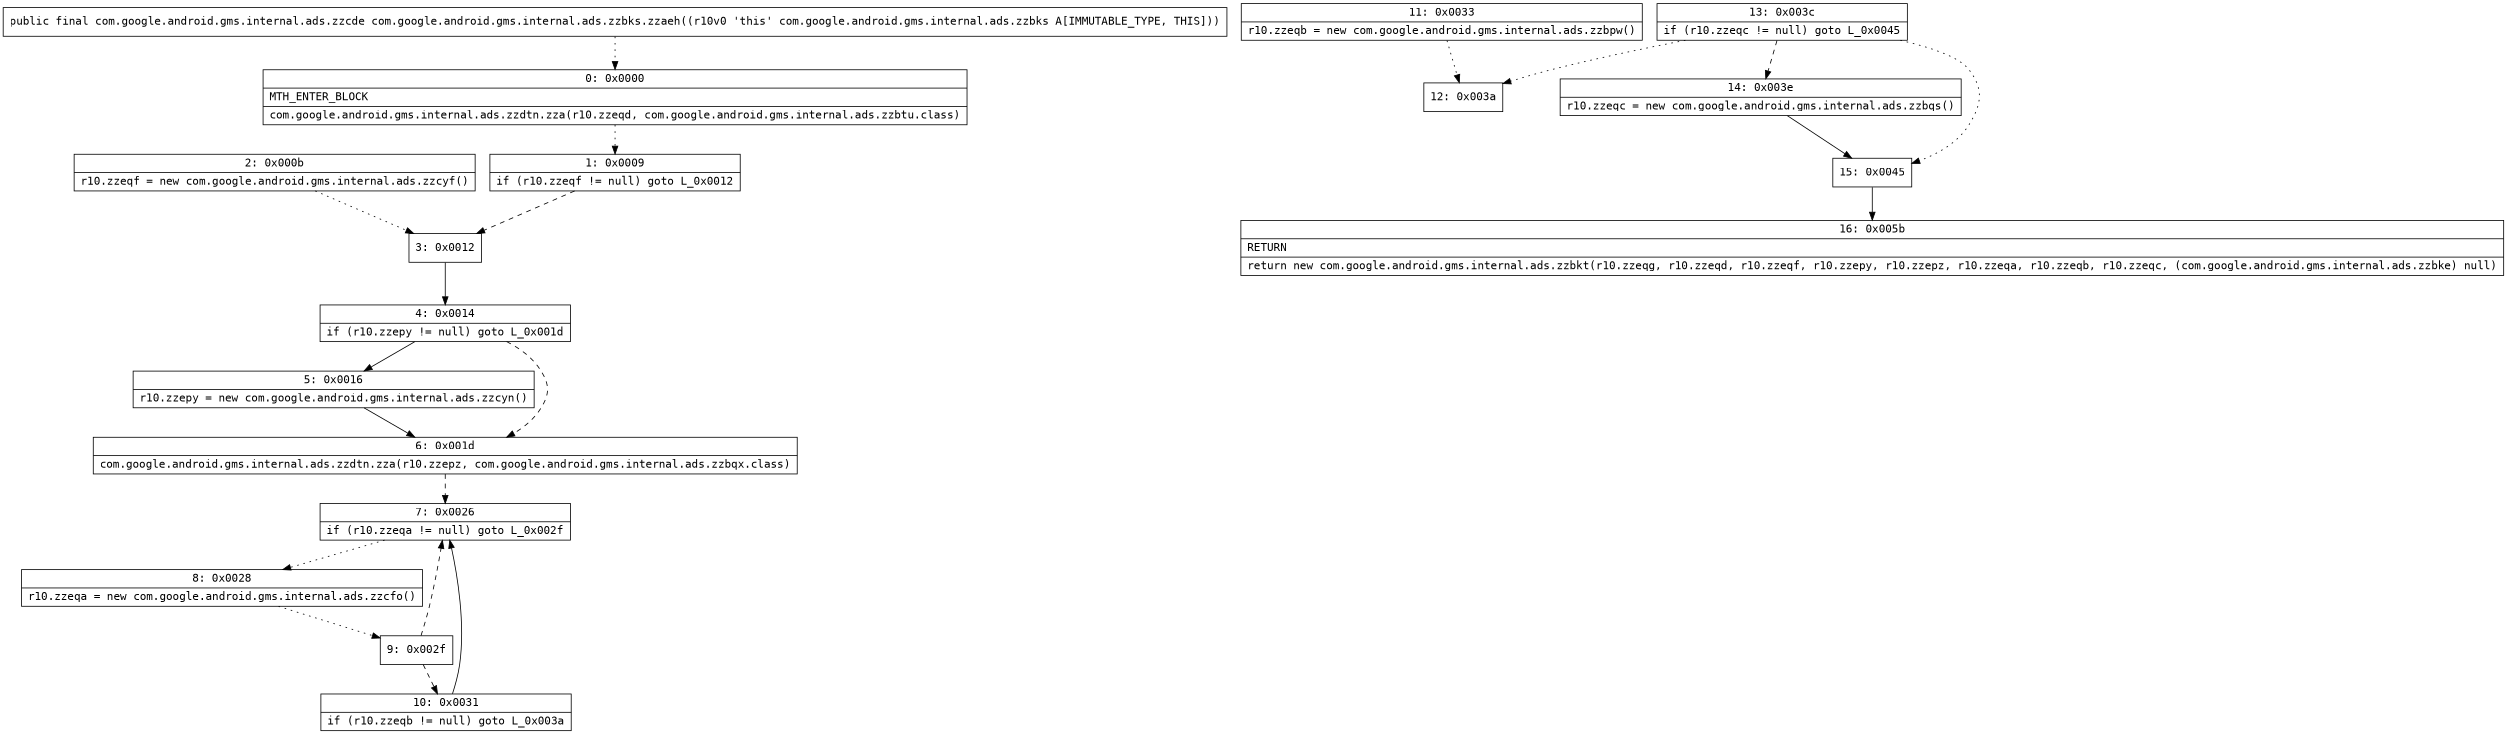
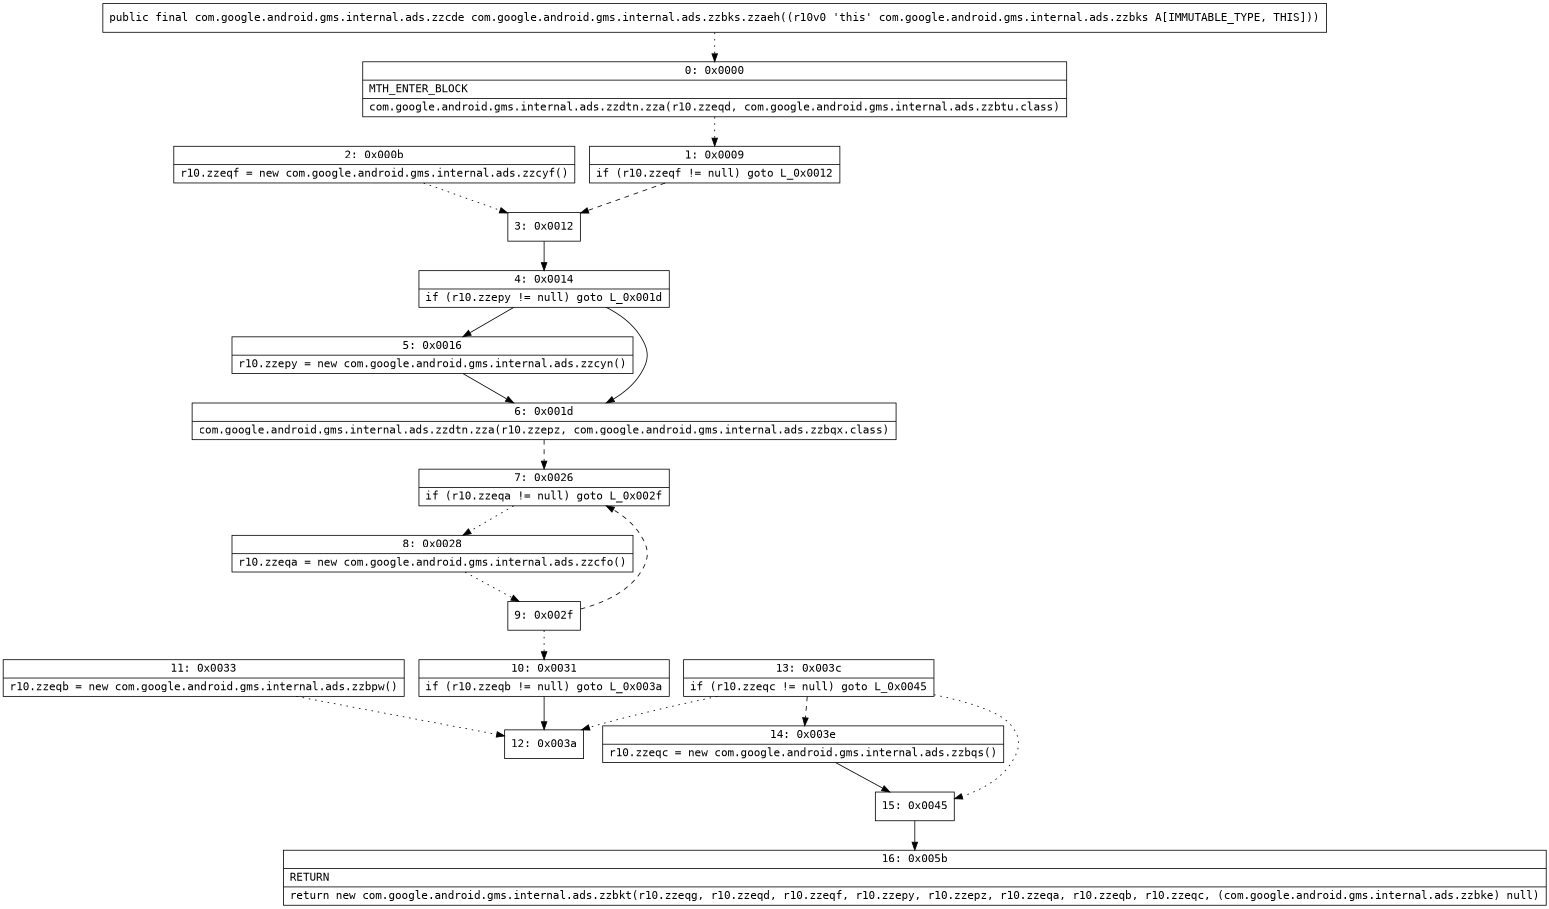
edge "4: 0x0014" -> "6: 0x001d": style dashed -> solid
edge "10: 0x0031" -> "7: 0x0026": now "10: 0x0031" -> "12: 0x003a"
edge "9: 0x002f" -> "10: 0x0031": style dashed -> dotted
